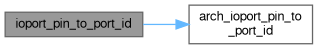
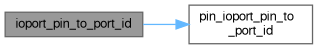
node "arch_ioport_pin_to _port_id": label "arch_ioport_pin_to _port_id" -> "pin_ioport_pin_to _port_id"
